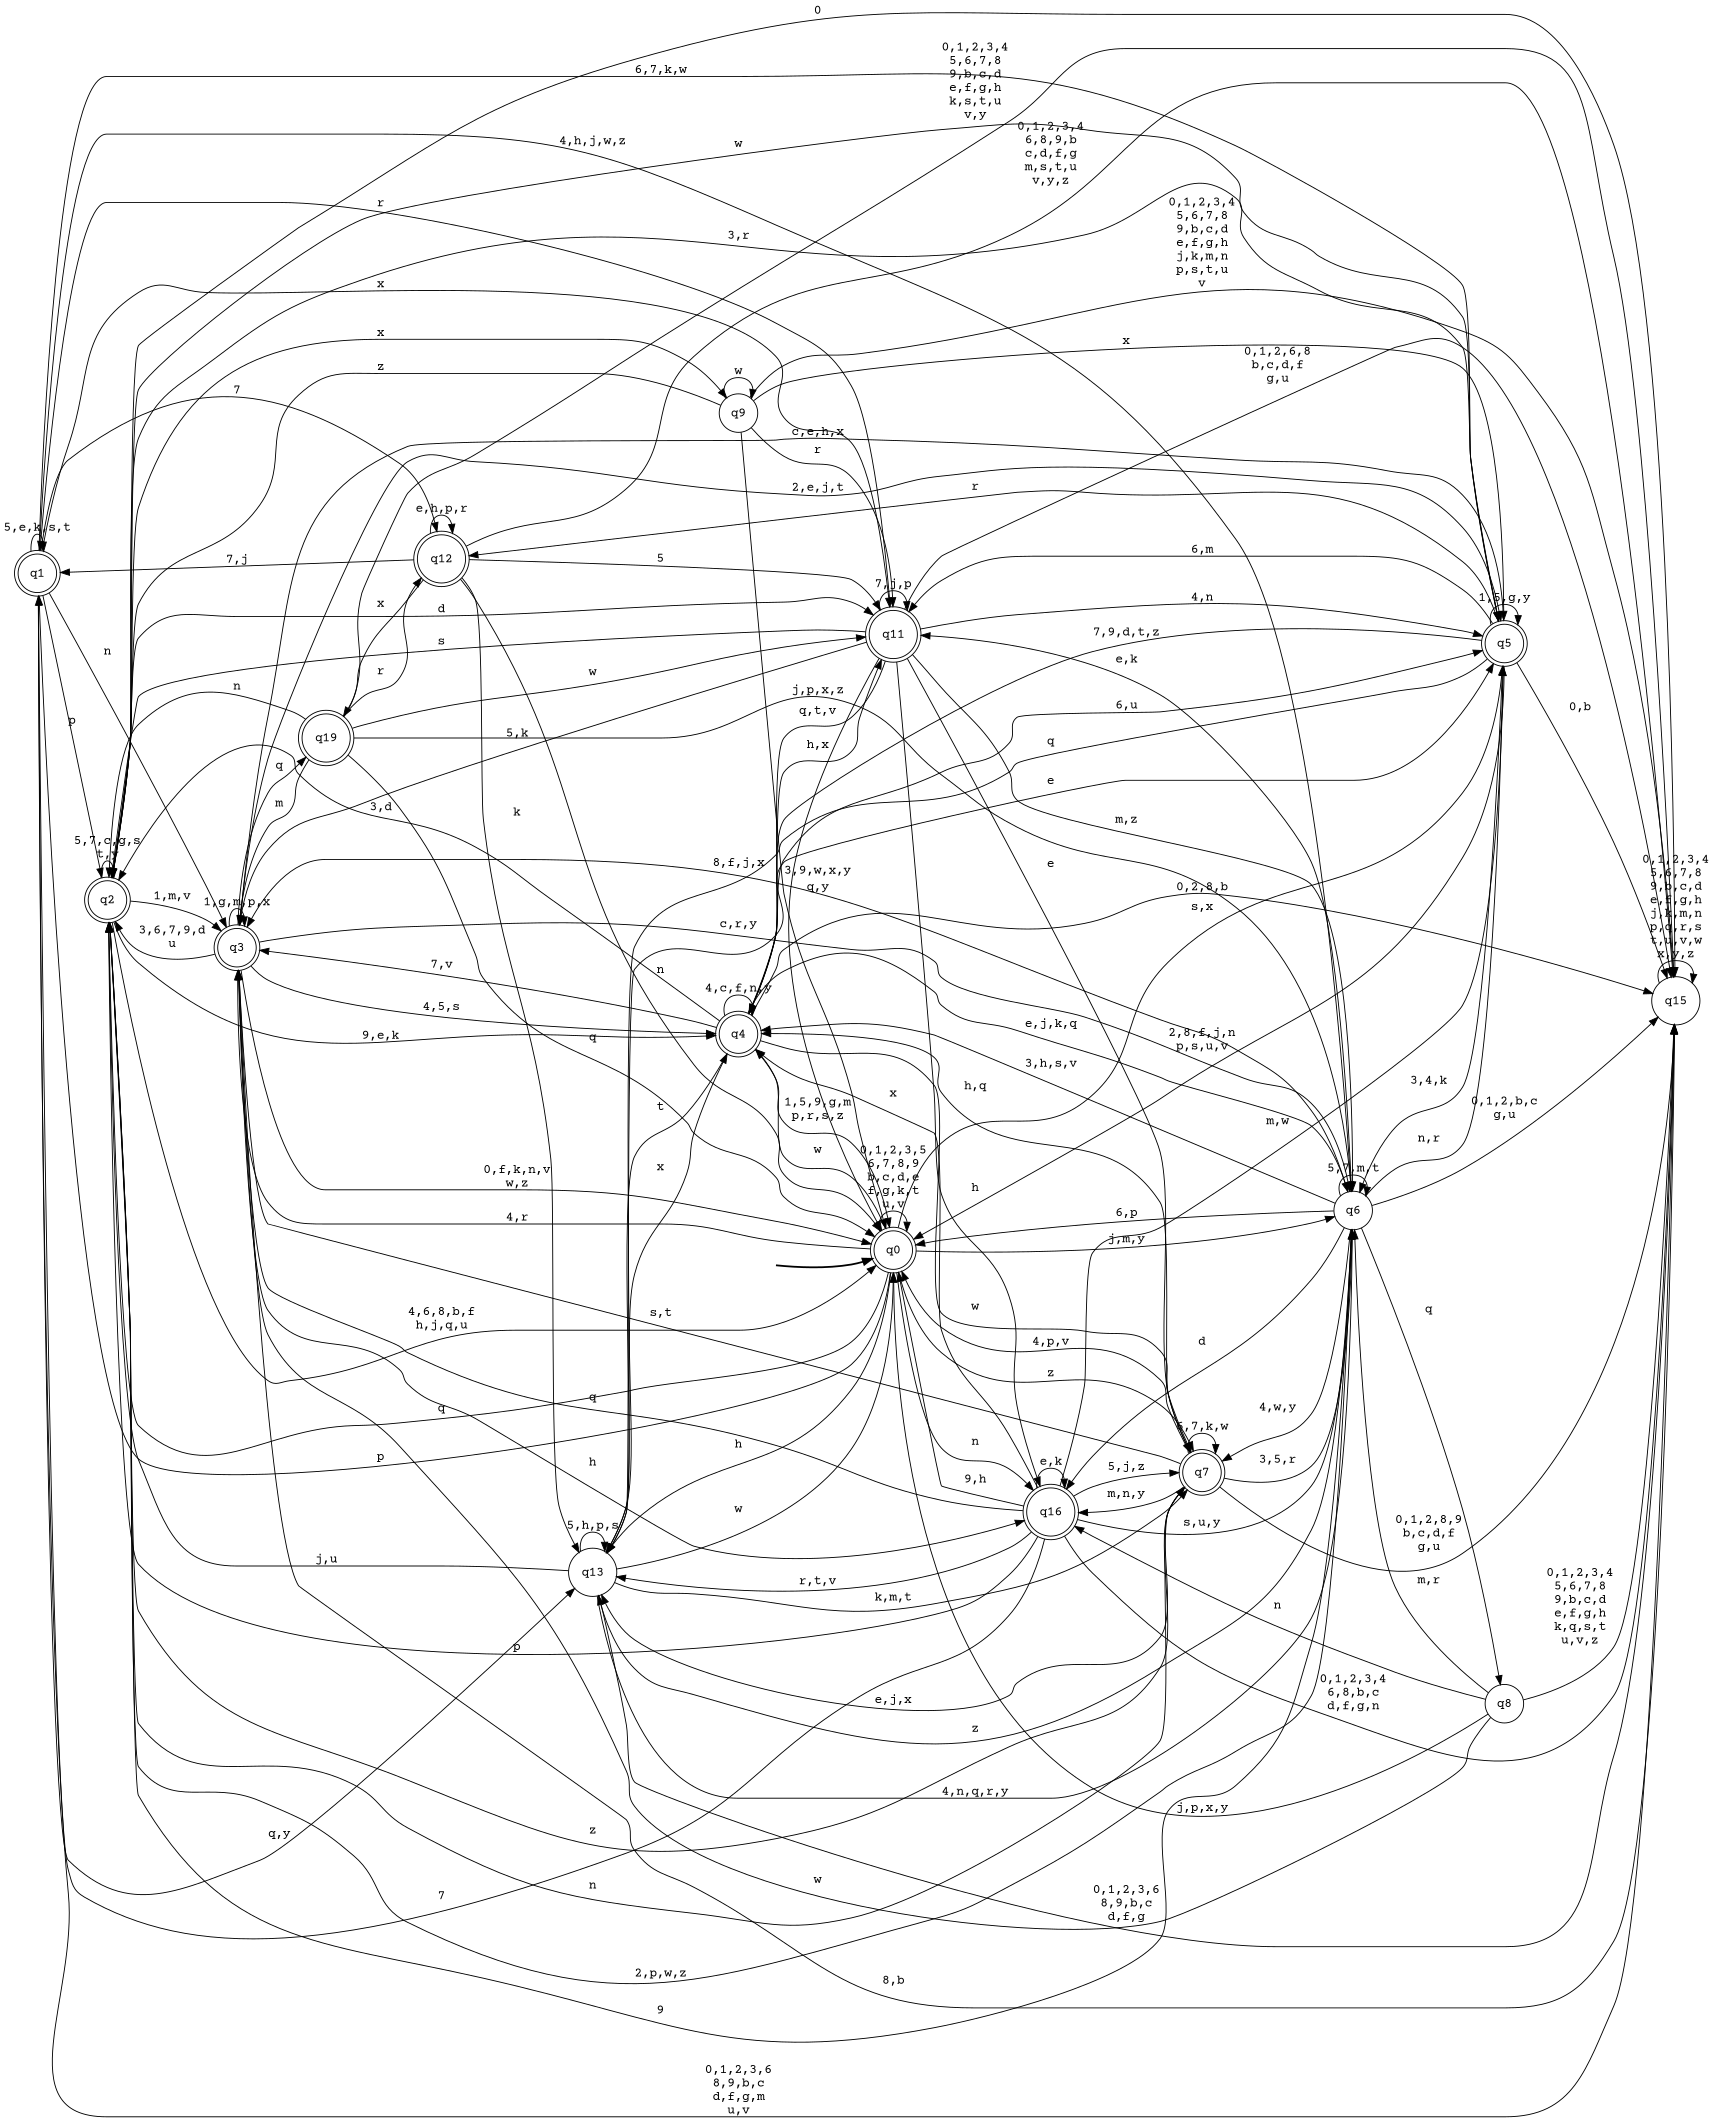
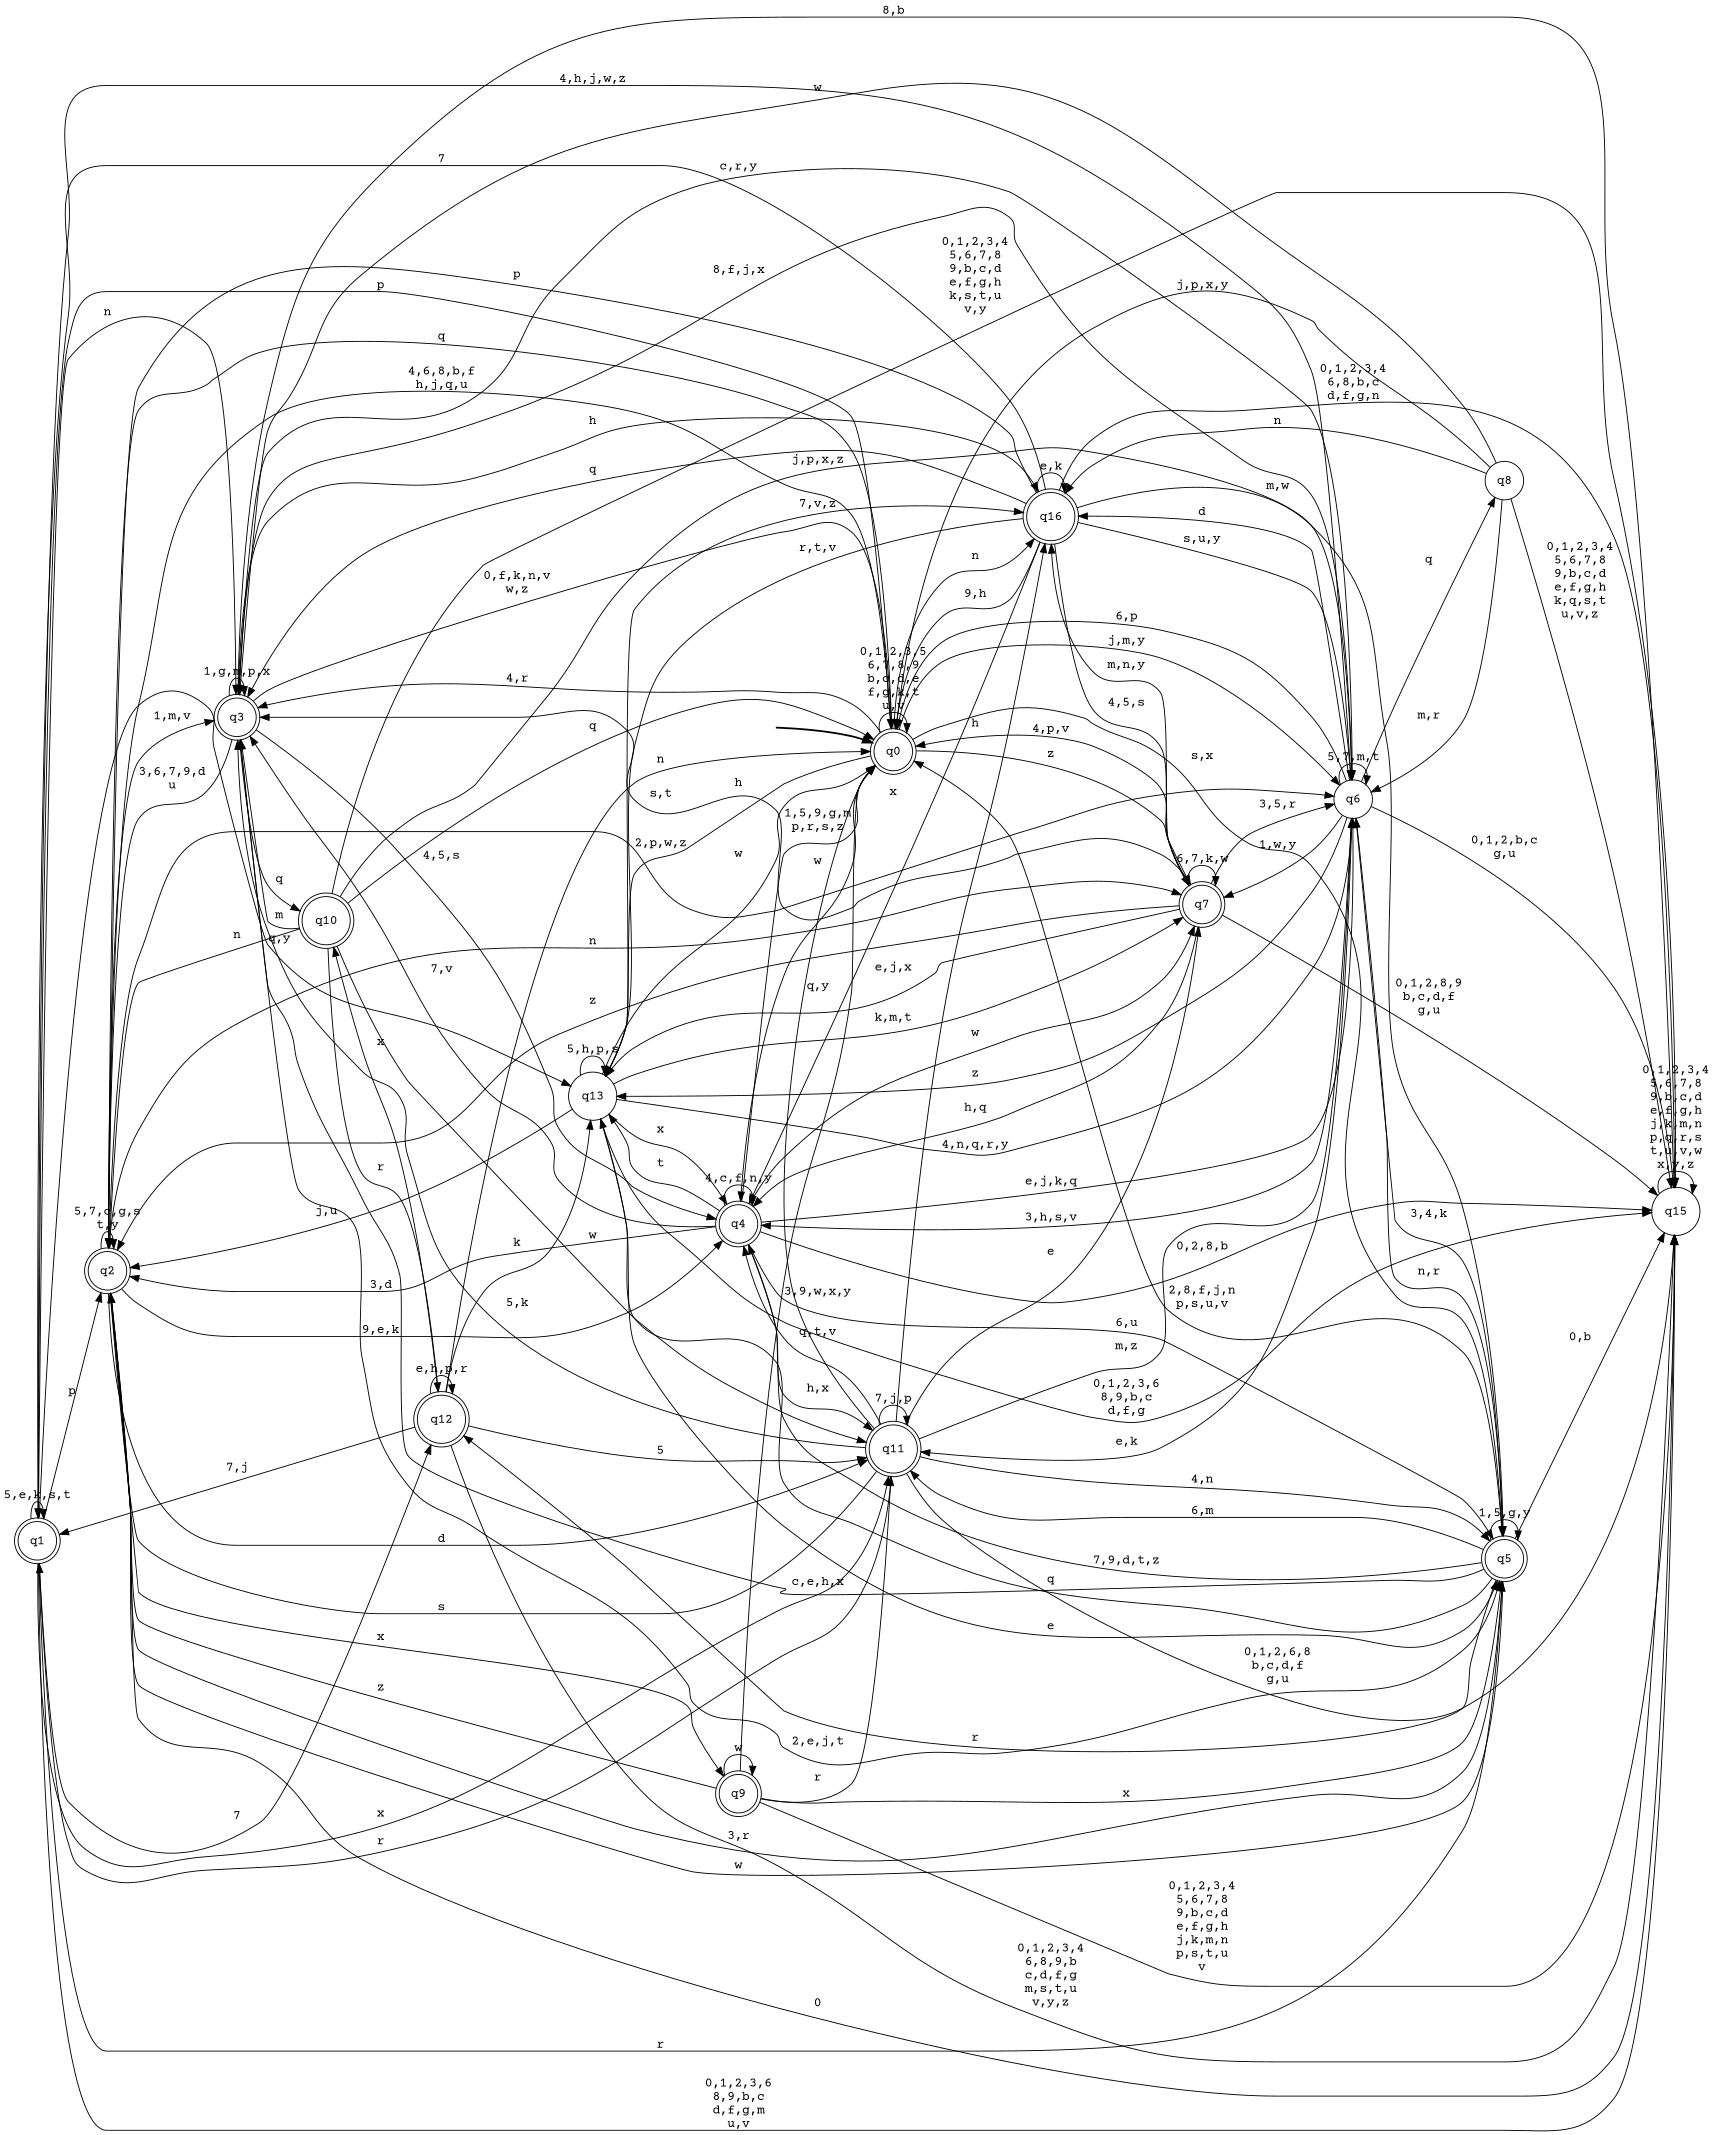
edge "q1" -> "q5": label "6,7,k,w" -> "r"
node "q9": shape circle -> doublecircle
edge "q13" -> "q16": added, label "7,v,z"
node "q19": label "q19" -> "q10"
edge "q6" -> "q7": label "4,w,y" -> "1,w,y"
edge "q16" -> "q7": label "5,j,z" -> "4,5,s"
edge "q6" -> "q2": removed, label "9"
